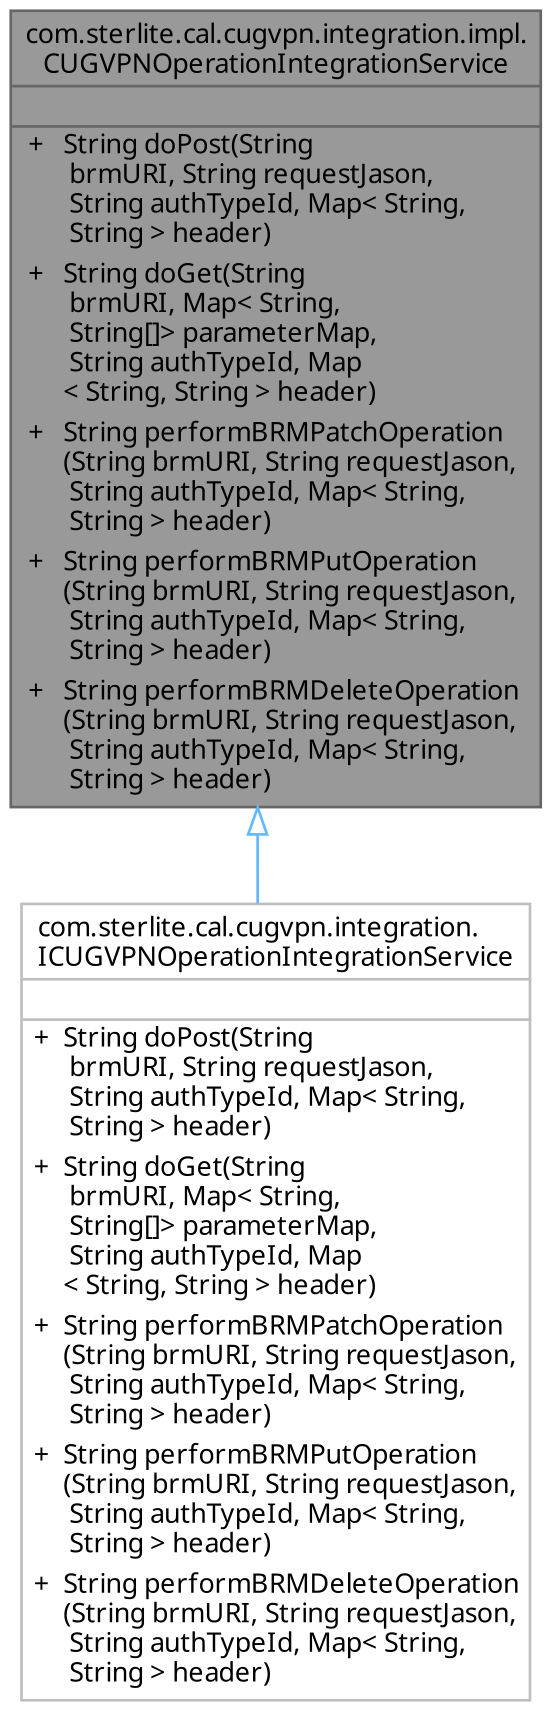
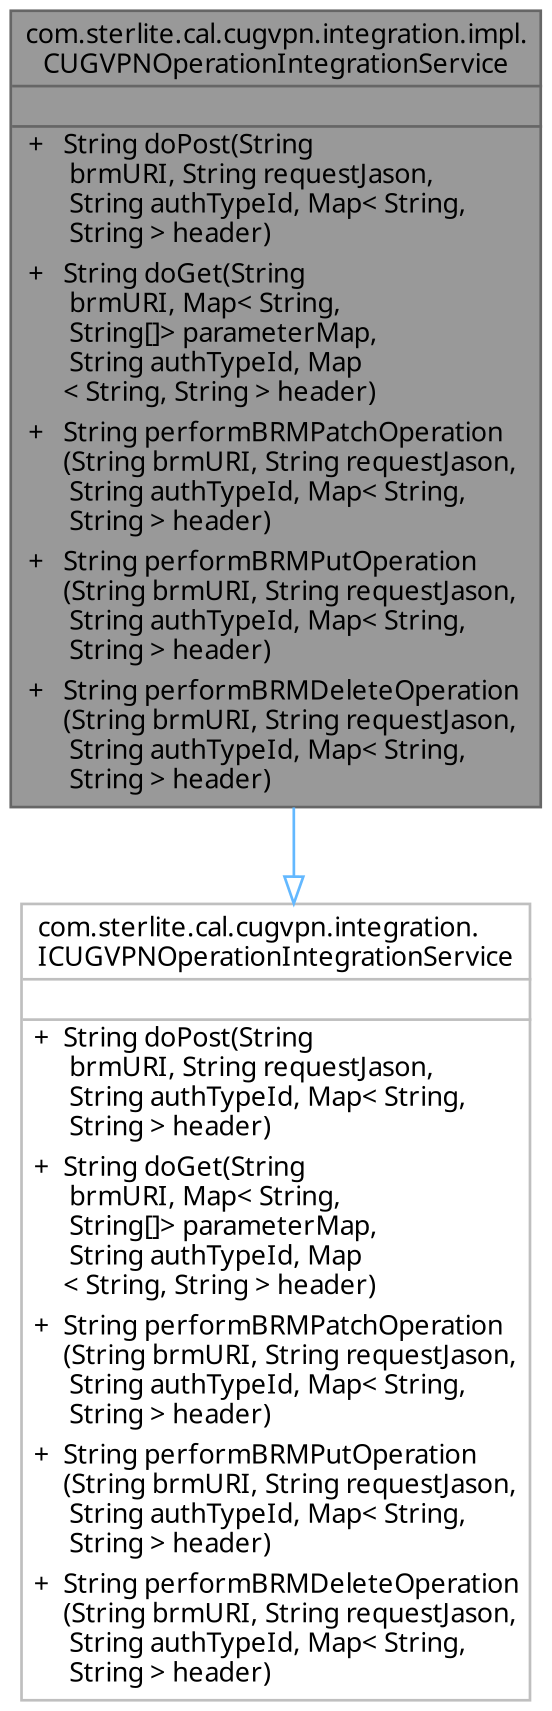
edge "com.sterlite.cal.cugvpn.integration." -> "com.sterlite.cal.cugvpn.integration.impl.": reversed
